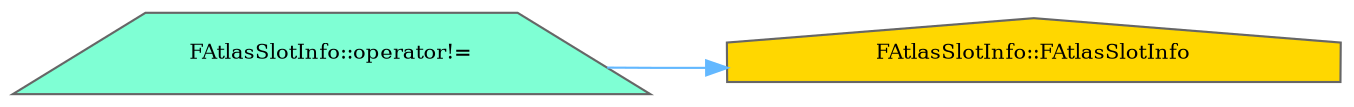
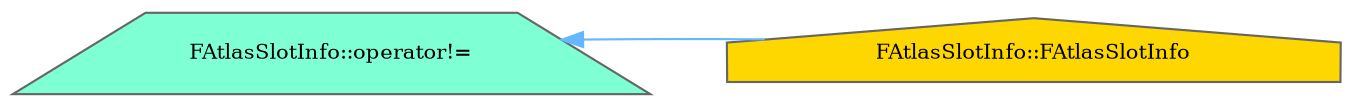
edge "FAtlasSlotInfo::operator!=" -> "FAtlasSlotInfo::FAtlasSlotInfo": reversed
